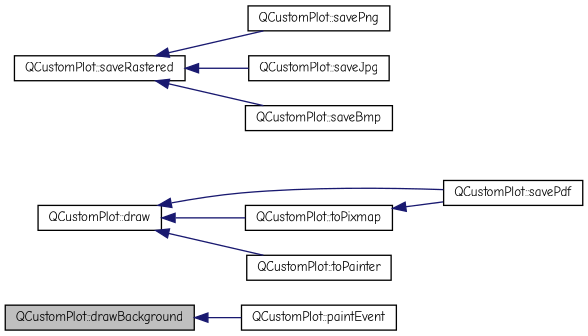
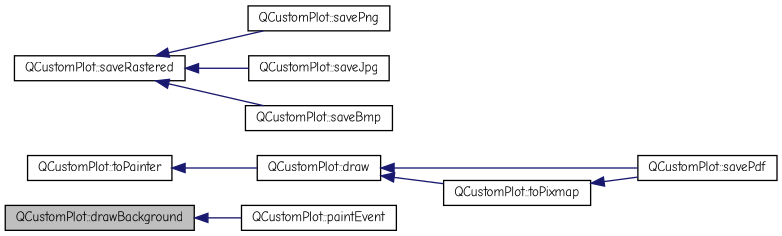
edge "QCustomPlot::toPainter" -> "QCustomPlot::draw": reversed
